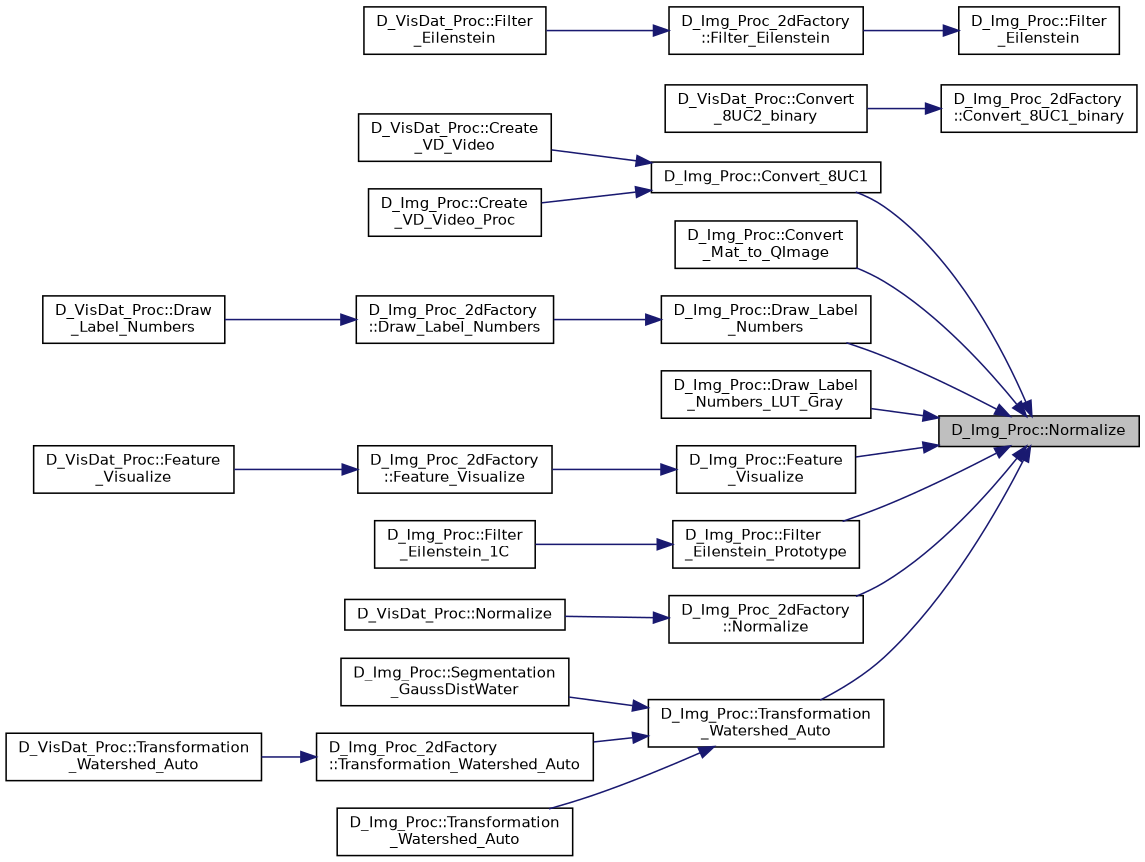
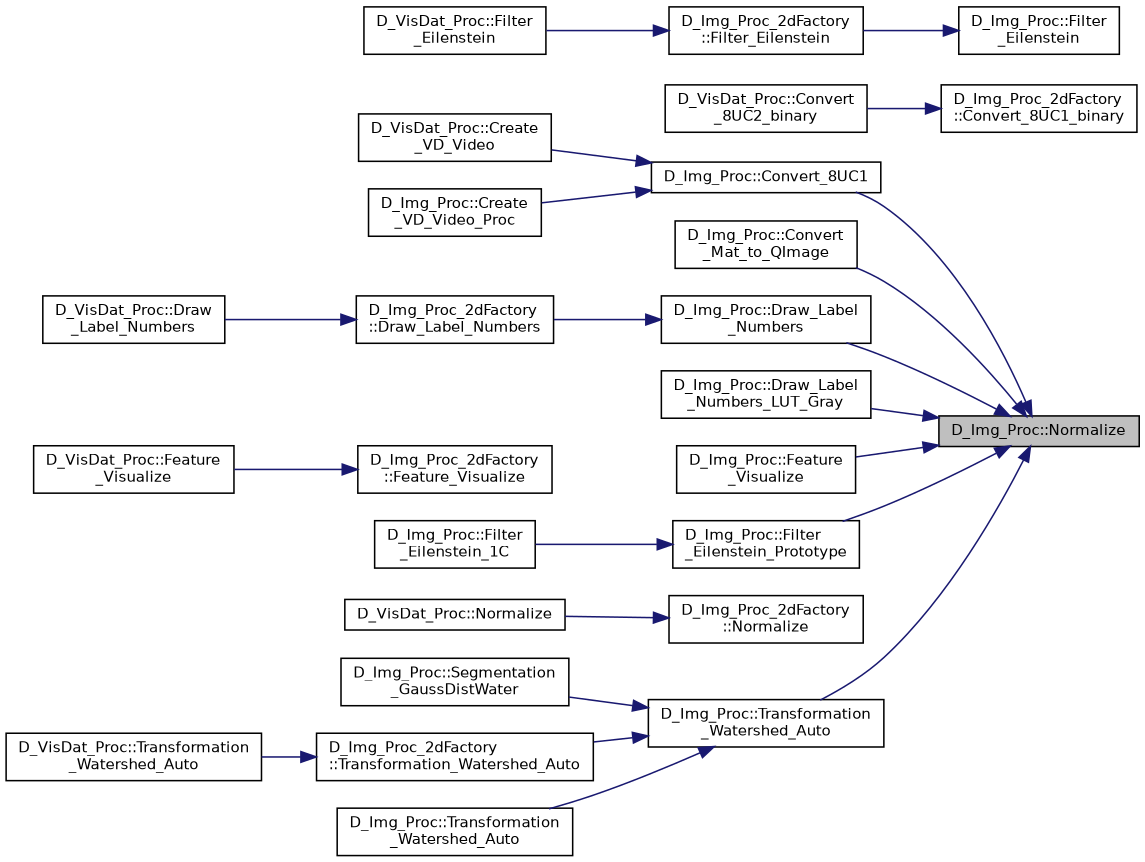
edge "D_Img_Proc_2dFactory ::Feature_Visualize" -> "D_Img_Proc::Feature _Visualize": removed
edge "D_Img_Proc_2dFactory ::Normalize" -> "D_Img_Proc::Normalize": removed
